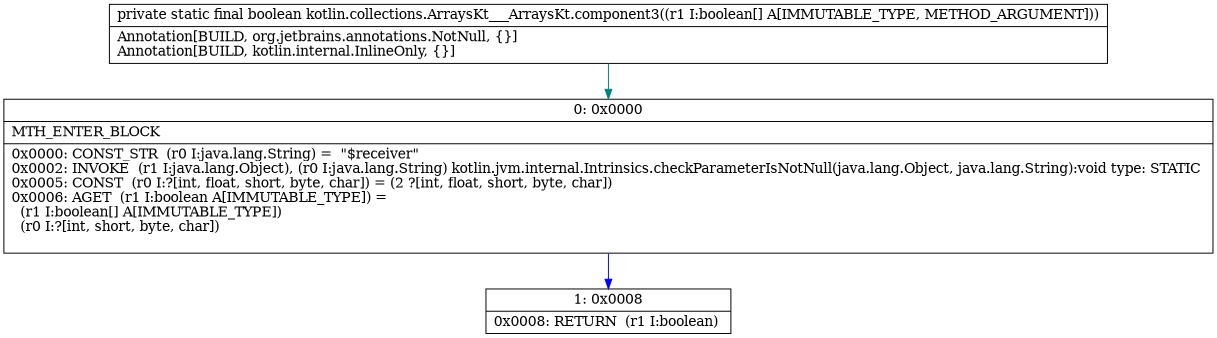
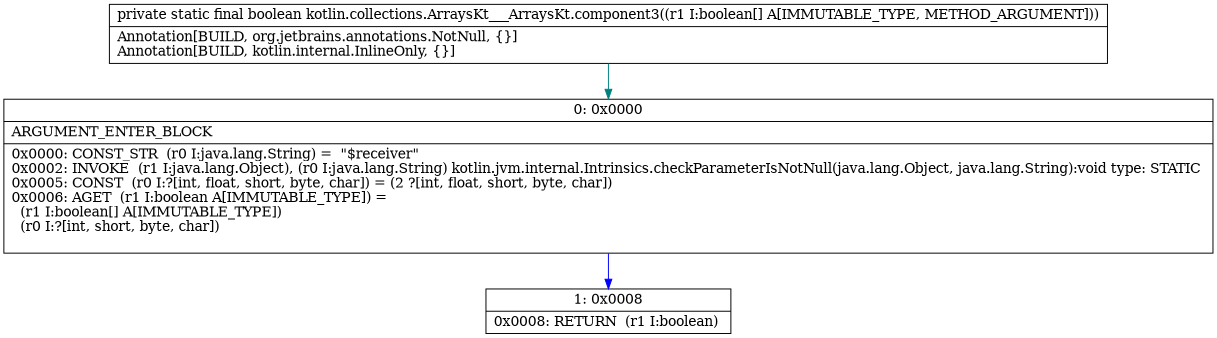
node "0: 0x0000": text "MTH_ENTER_BLOCK" -> "ARGUMENT_ENTER_BLOCK"
